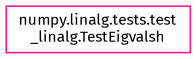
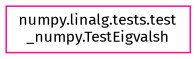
node "numpy.linalg.tests.test _linalg.TestEigvalsh": label "numpy.linalg.tests.test _linalg.TestEigvalsh" -> "numpy.linalg.tests.test _numpy.TestEigvalsh"
